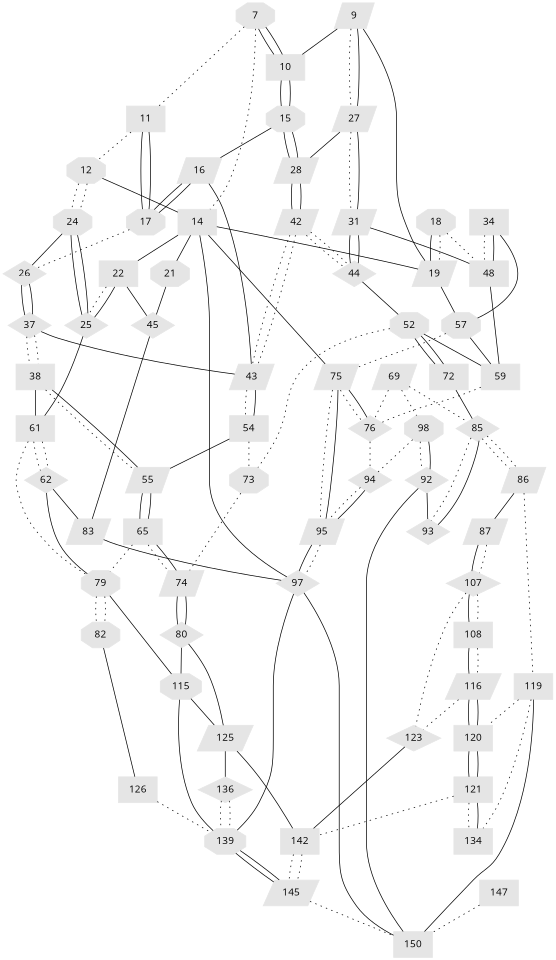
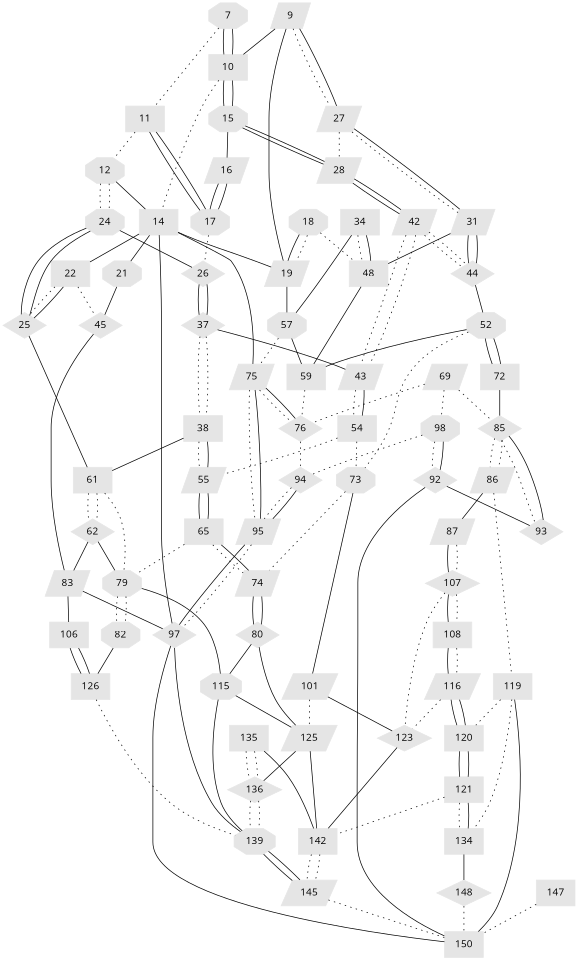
edge "7" -- "14": now "10" -- "14"
edge "27" -- "28": style solid -> dotted
edge "16" -- "43": removed
edge "22" -- "45": style solid -> dotted
edge "54" -- "55": style solid -> dotted
node "106": added
node "101": added
node "135": added
node "148": added
